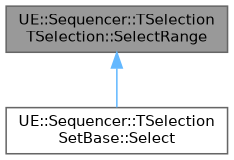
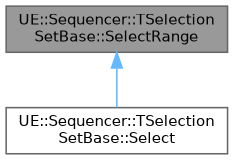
node "UE::Sequencer::TSelection TSelection::SelectRange": label "UE::Sequencer::TSelection TSelection::SelectRange" -> "UE::Sequencer::TSelection SetBase::SelectRange"
